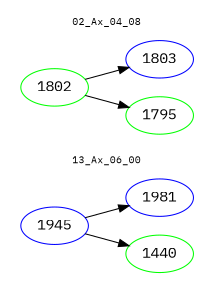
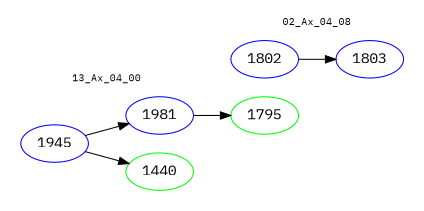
node "1802": color green -> blue
edge "1802" -> "1795": now "1981" -> "1795"
cluster "13_Ax_06_00": label "13_Ax_06_00" -> "13_Ax_04_00"
